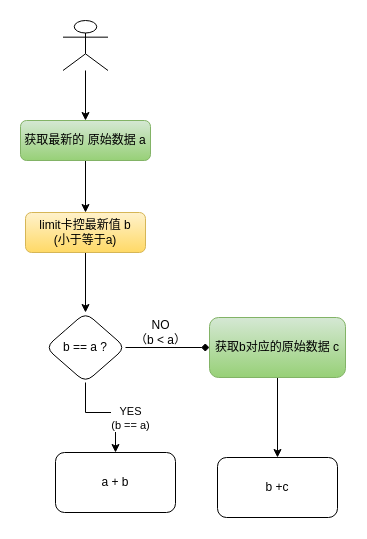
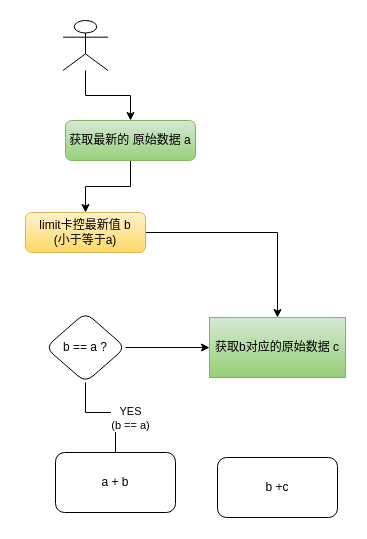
node "获取最新的 原始数据 a": moved (86, 141) -> (131, 141)
edge "limit卡控最新值 b (小于等于a)" -> "b == a ?": now "limit卡控最新值 b (小于等于a)" -> "获取b对应的原始数据 c"
node "NO （b < a）": removed
edge "b == a ?" -> "获取b对应的原始数据 c": arrowhead diamond -> classic
node "获取b对应的原始数据 c": shape rounded rectangle -> rectangle
edge "获取b对应的原始数据 c" -> "b +c": removed
edge "b == a ?" -> "a + b": arrowhead classic -> none
